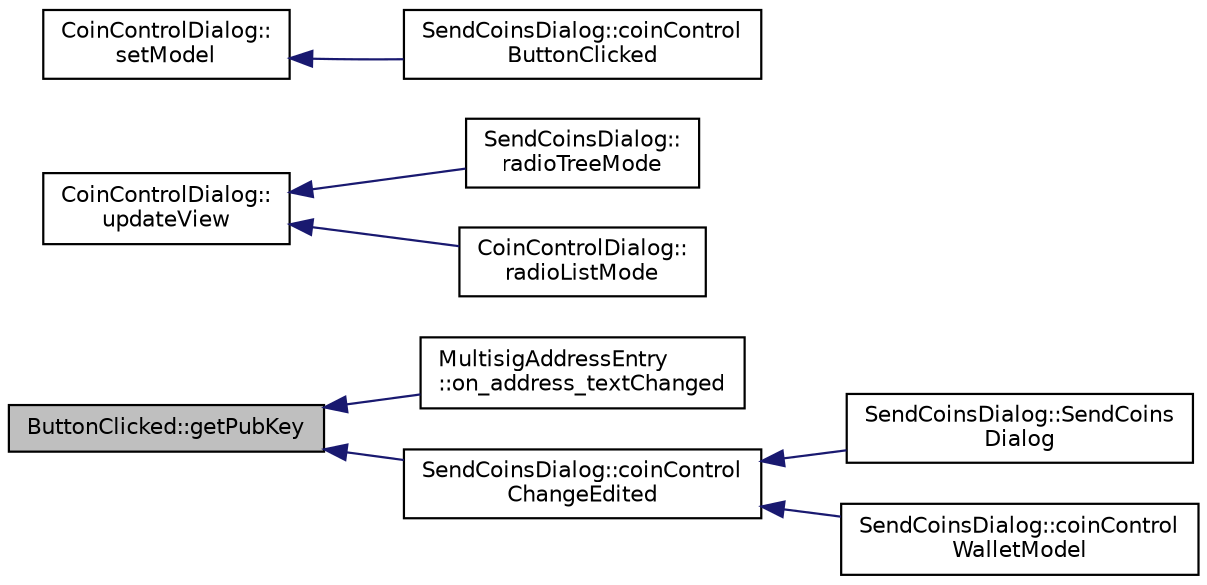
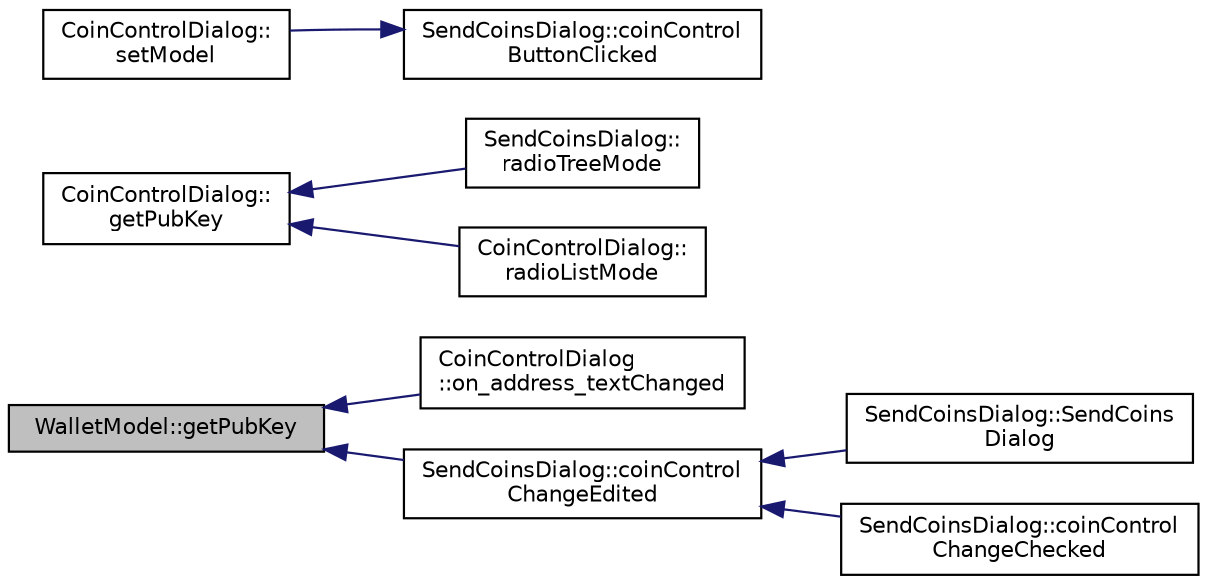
edge "SendCoinsDialog::coinControl ButtonClicked" -> "CoinControlDialog:: setModel": reversed
node "CoinControlDialog:: updateView": label "CoinControlDialog:: updateView" -> "CoinControlDialog:: getPubKey"
node "MultisigAddressEntry ::on_address_textChanged": label "MultisigAddressEntry ::on_address_textChanged" -> "CoinControlDialog ::on_address_textChanged"
node "ButtonClicked::getPubKey": label "ButtonClicked::getPubKey" -> "WalletModel::getPubKey"
node "SendCoinsDialog::coinControl WalletModel": label "SendCoinsDialog::coinControl WalletModel" -> "SendCoinsDialog::coinControl ChangeChecked"
